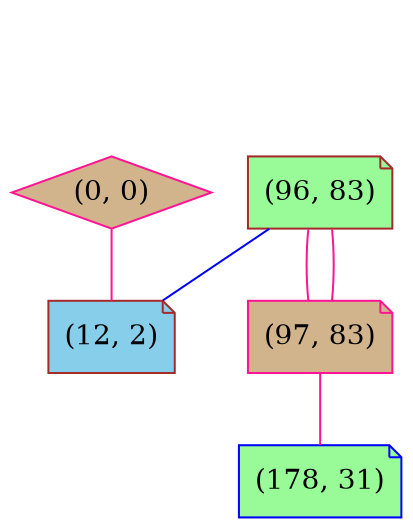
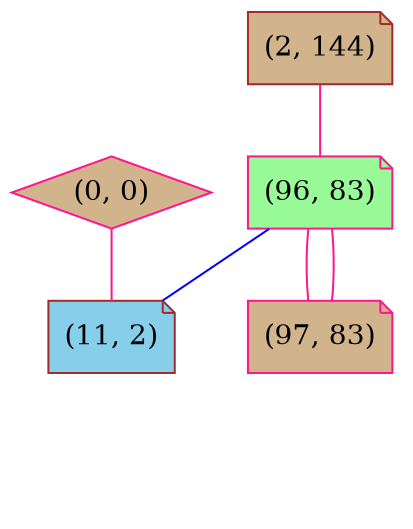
node "(2, 144)": added
node "(96, 83)": color brown -> deeppink
node "(12, 2)": label "(12, 2)" -> "(11, 2)"
node "(178, 31)": removed
